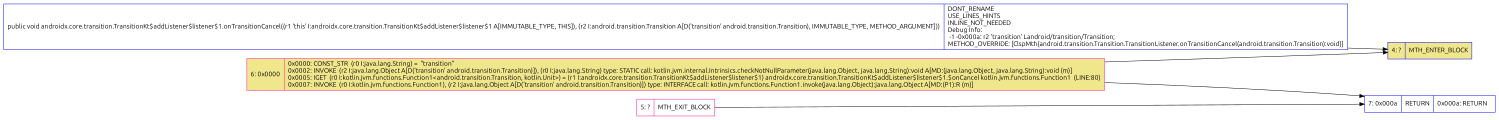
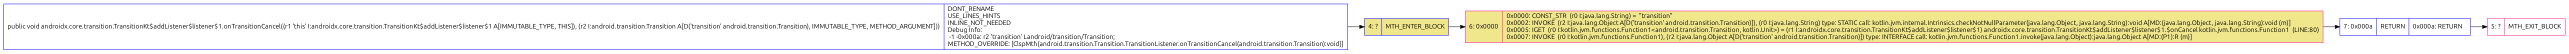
edge "6: 0x0000" -> "4: ?": reversed
edge "5: ?" -> "7: 0x000a": reversed
